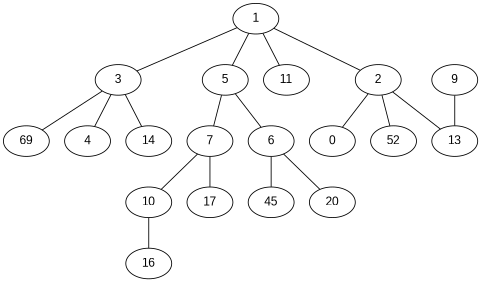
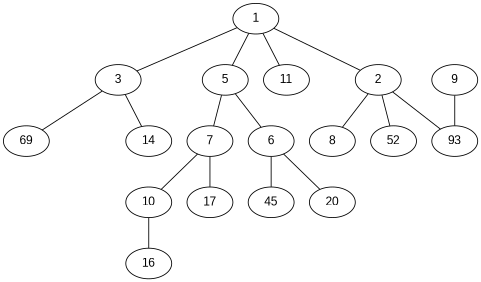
node "4": removed
node "0": label "0" -> "8"
node "13": label "13" -> "93"
